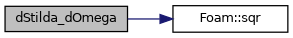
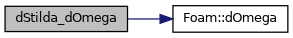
node "Foam::sqr": label "Foam::sqr" -> "Foam::dOmega"
